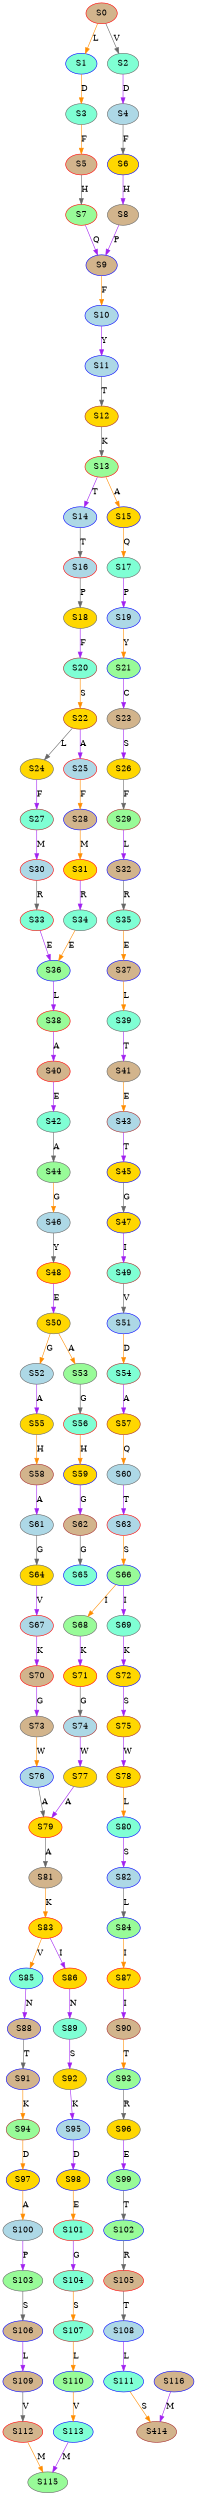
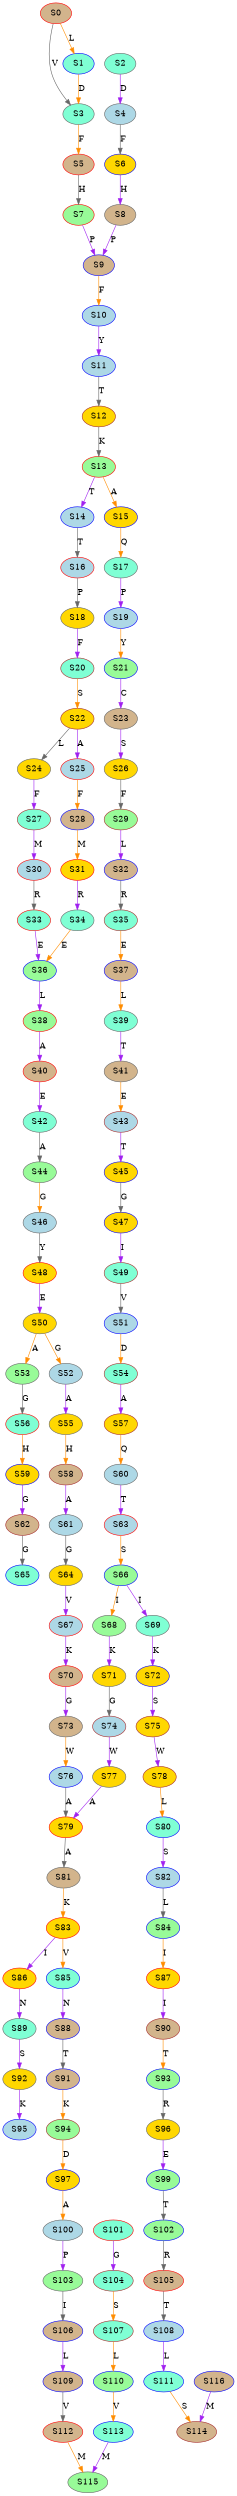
edge "S0" -> "S2": now "S0" -> "S3"
edge "S7" -> "S9": label "Q" -> "P"
node "S71": color red -> gray40
node "S98": removed
edge "S103" -> "S106": label "S" -> "I"
node "S414": label "S414" -> "S114"
